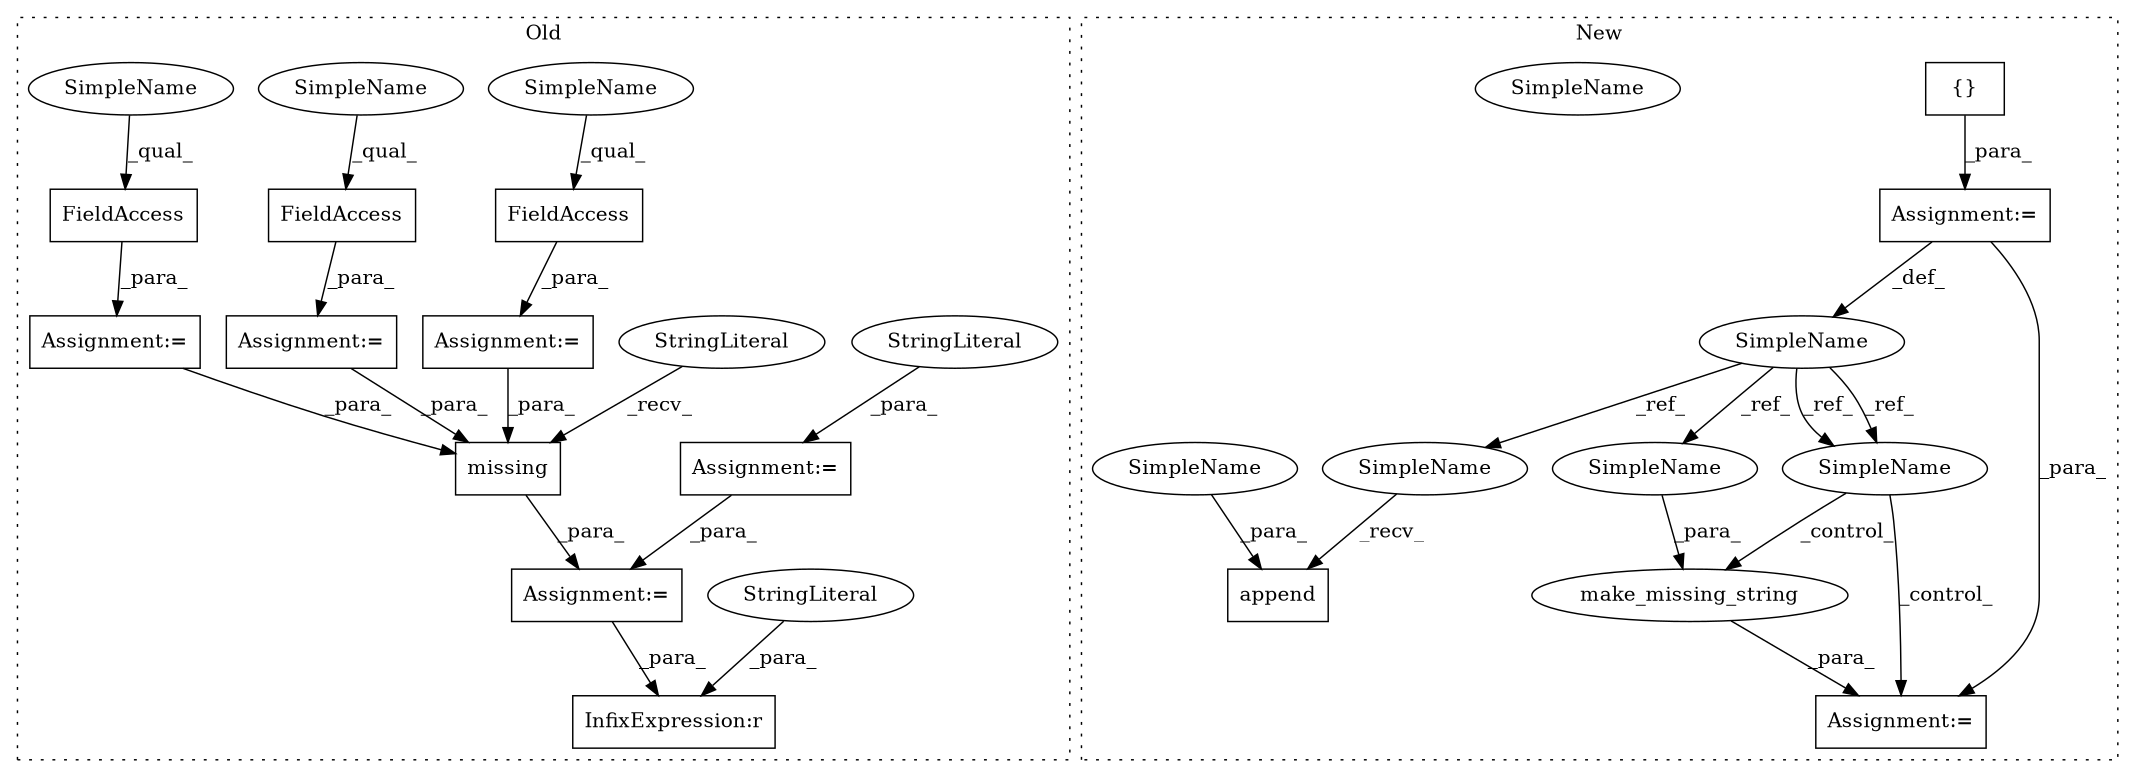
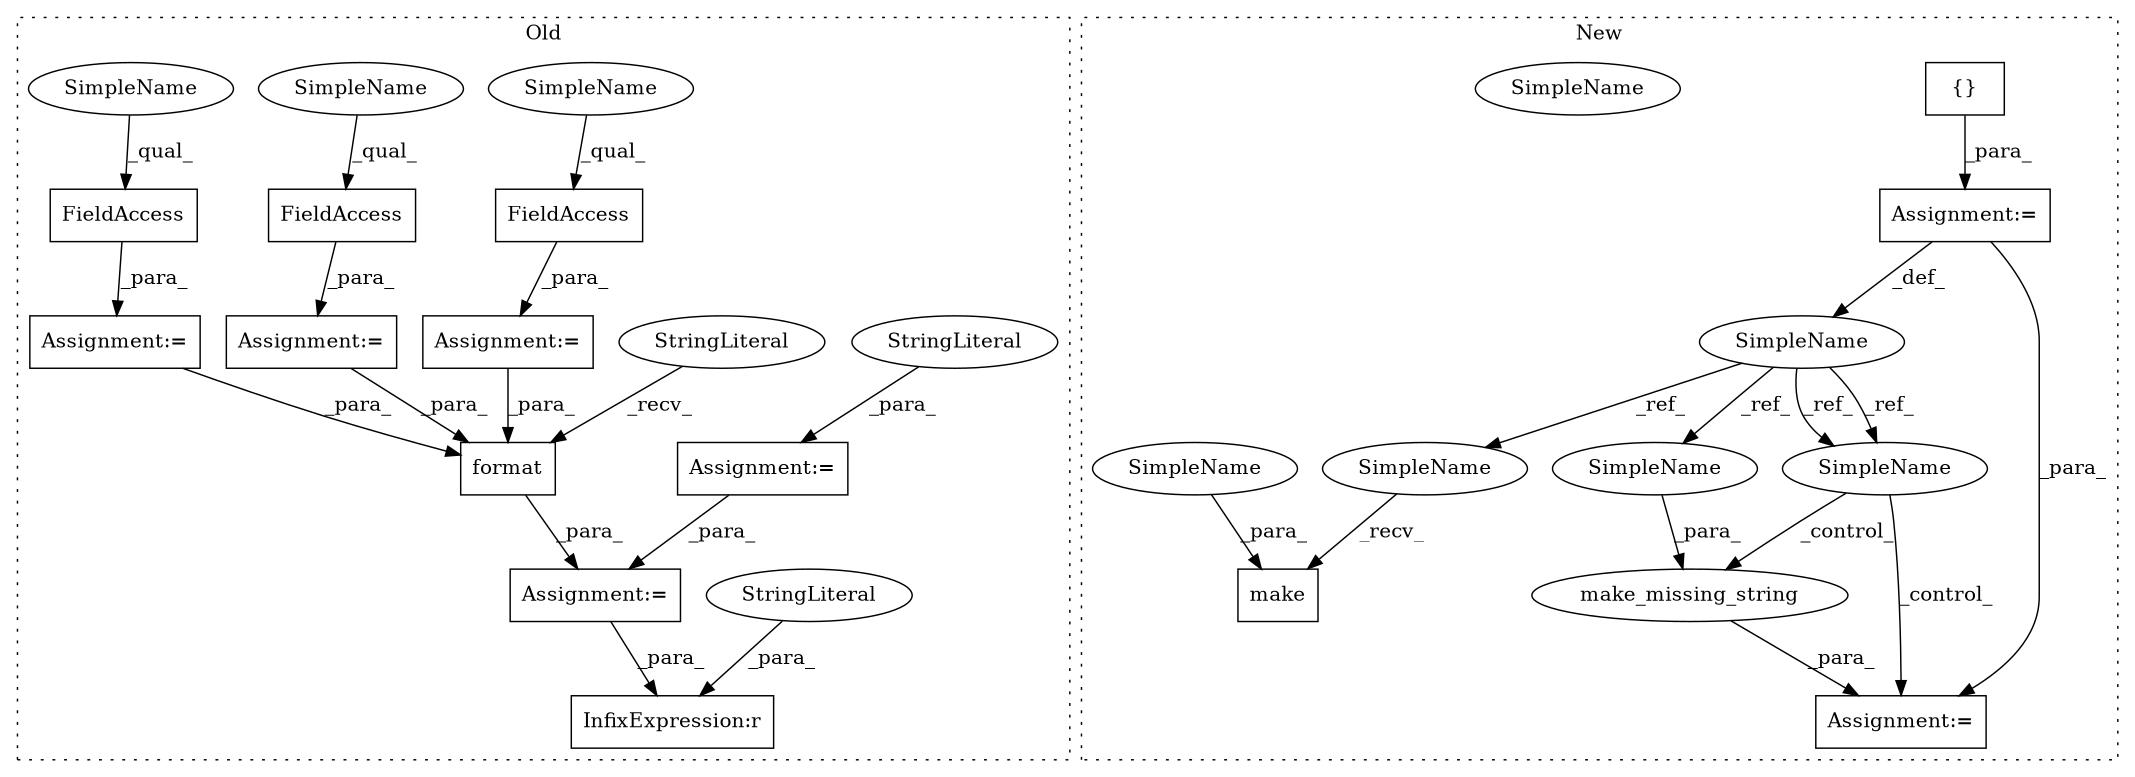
node "missing": label "missing" -> "format"
node "append": label "append" -> "make"
